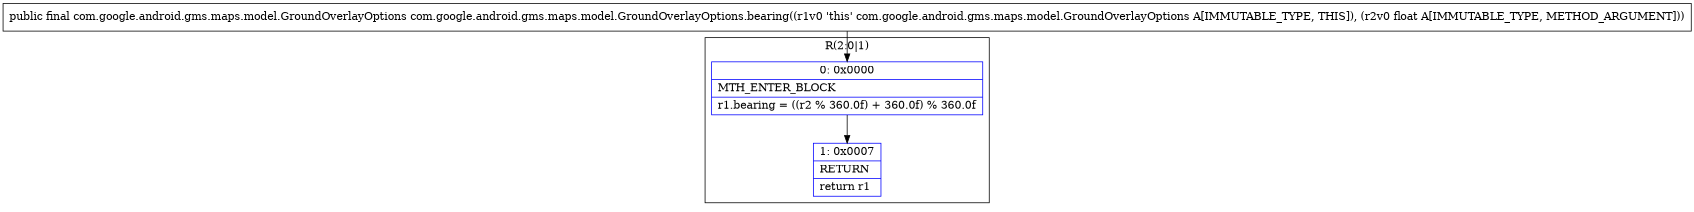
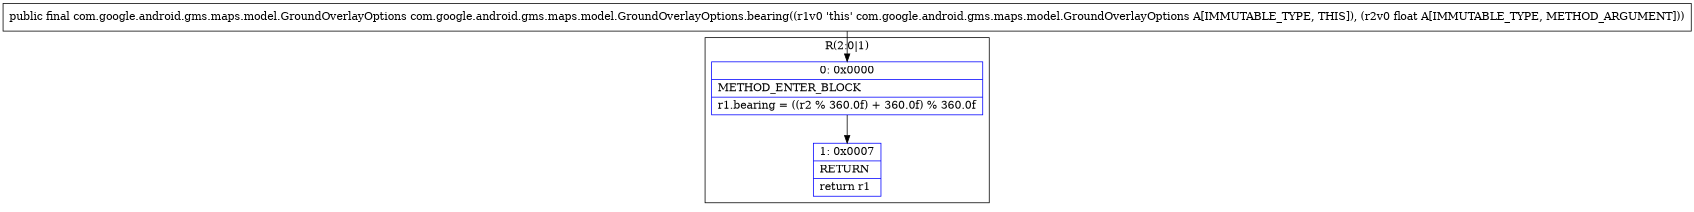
node "0: 0x0000": text "MTH_ENTER_BLOCK" -> "METHOD_ENTER_BLOCK"
